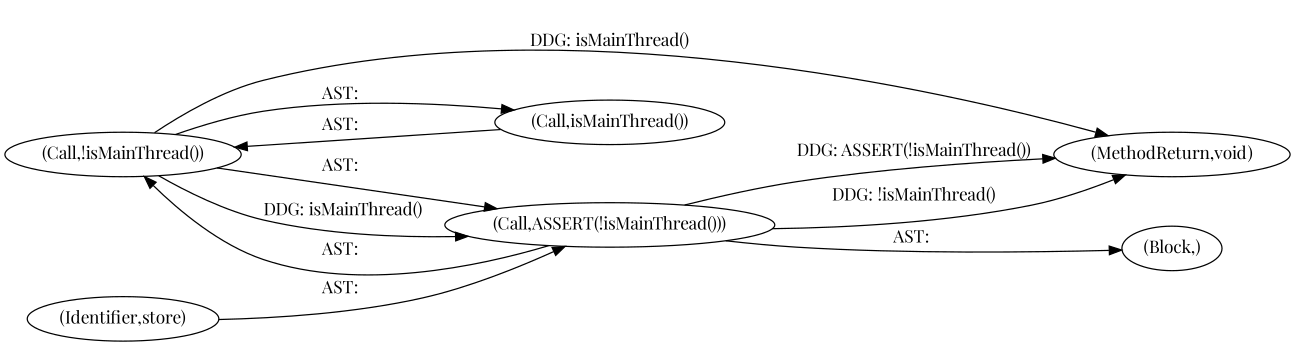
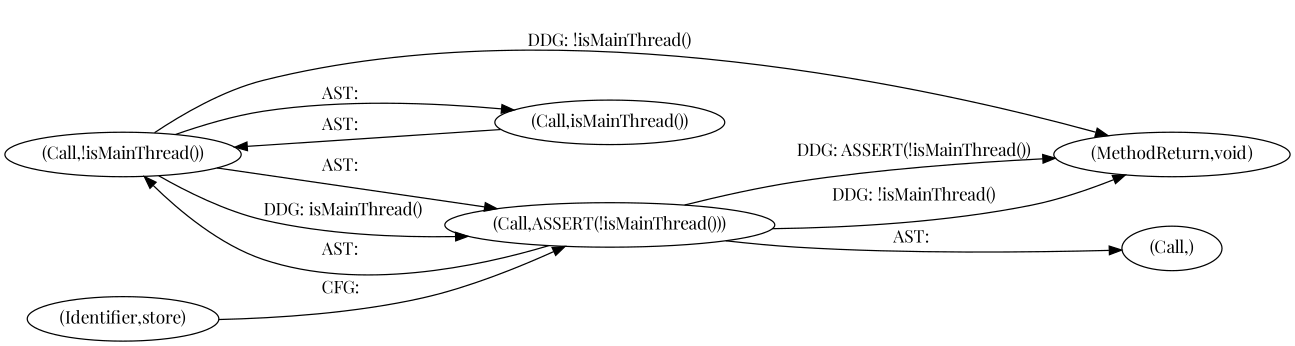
edge "(Call,!isMainThread())" -> "(MethodReturn,void)": label "DDG: isMainThread()" -> "DDG: !isMainThread()"
node "(Block,)": label "(Block,)" -> "(Call,)"
edge "(Identifier,store)" -> "(Call,ASSERT(!isMainThread()))": label "AST: " -> "CFG: "
